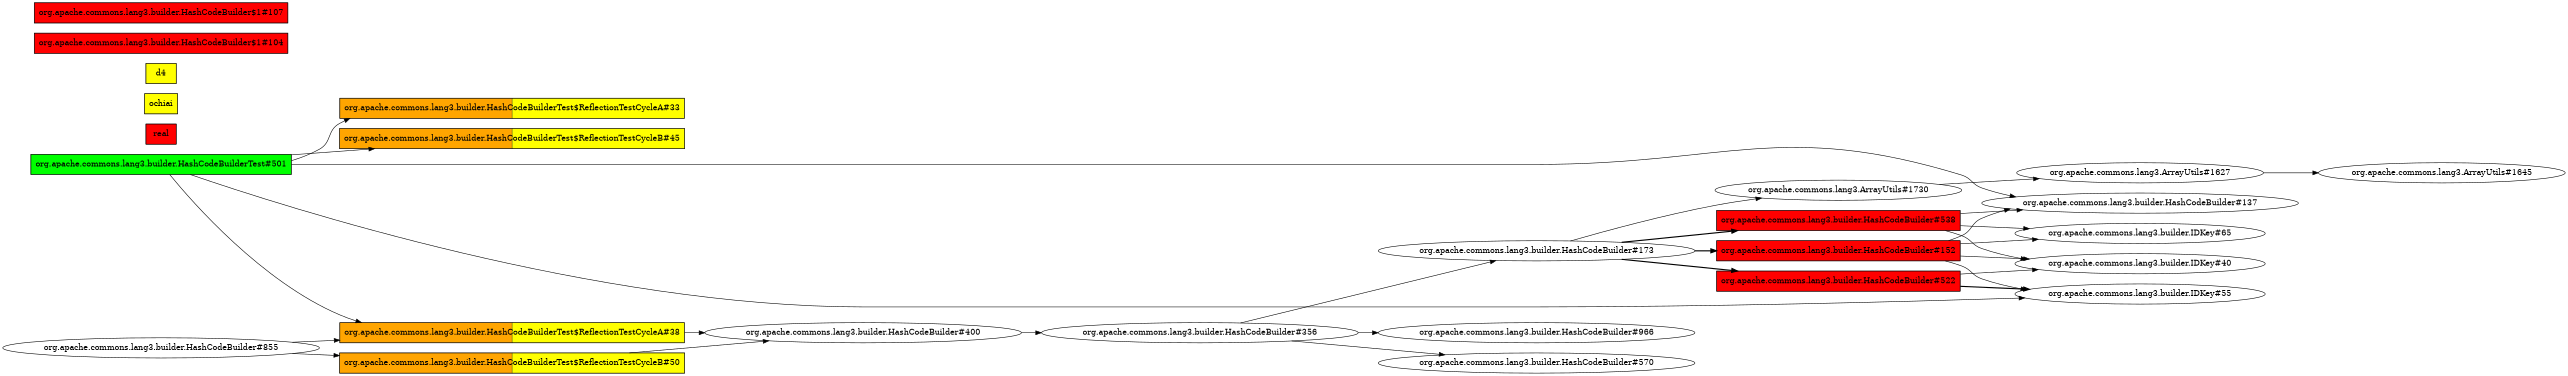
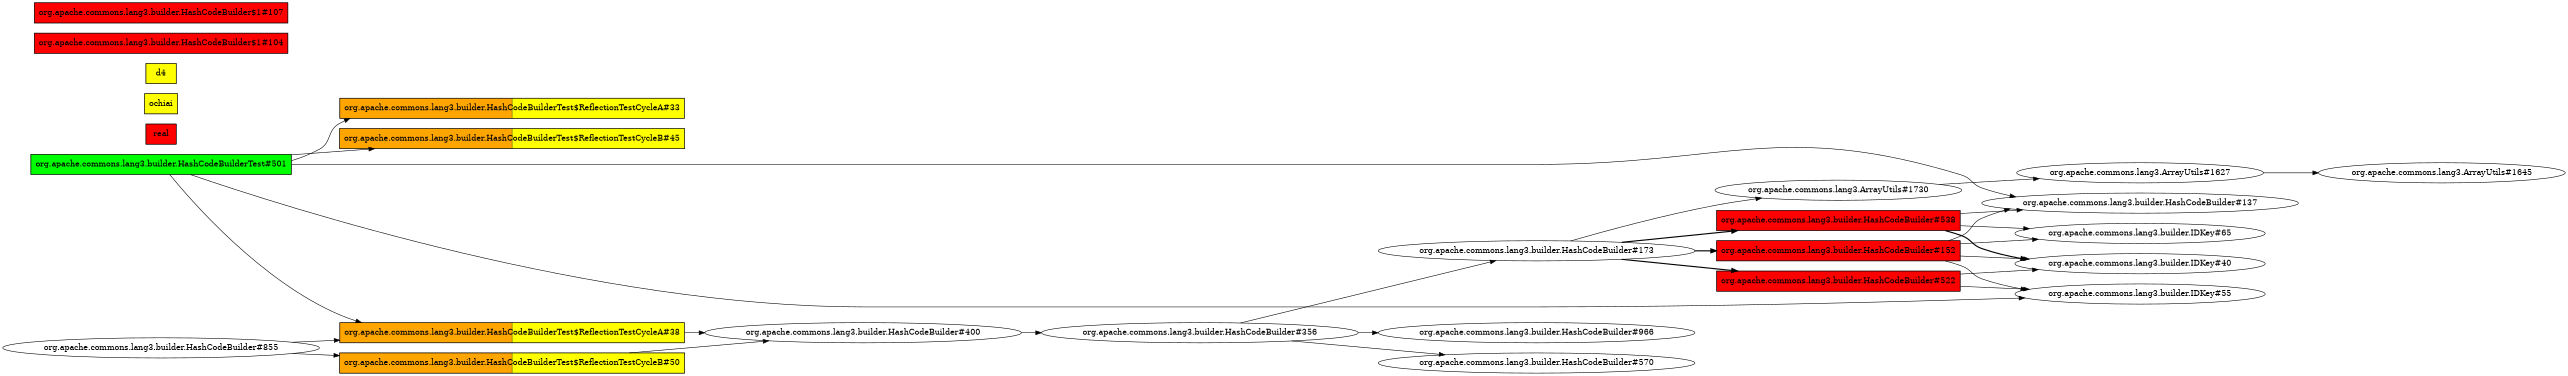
edge "org.apache.commons.lang3.builder.HashCodeBuilder#538" -> "org.apache.commons.lang3.builder.IDKey#40": style solid -> bold
edge "org.apache.commons.lang3.builder.HashCodeBuilder#522" -> "org.apache.commons.lang3.builder.IDKey#55": style bold -> solid
